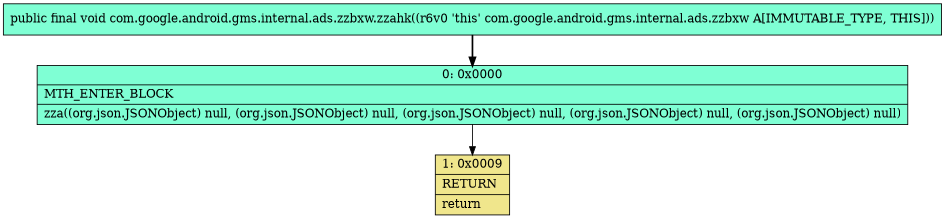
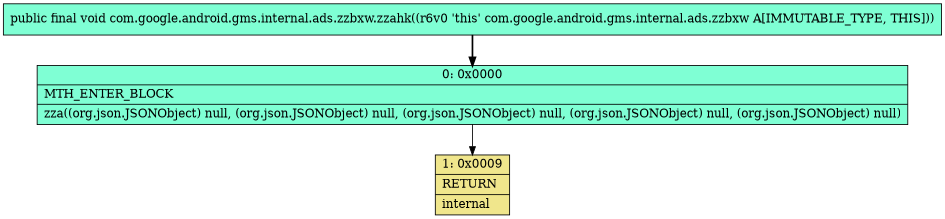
node "1: 0x0009": text "return" -> "internal"
